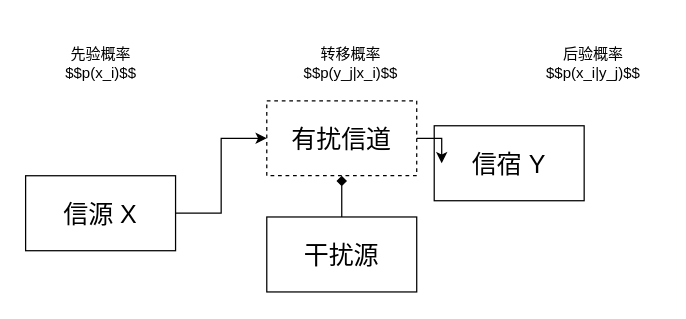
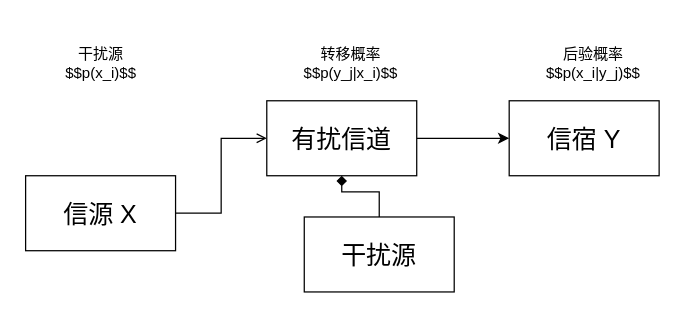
node "先验概率 $$p(x_i)$$": label "先验概率 $$p(x_i)$$" -> "干扰源 $$p(x_i)$$"
edge "信源 X" -> "有扰信道": arrowhead classic -> open
node "有扰信道": style dashed -> solid
node "信宿 Y": moved (509, 163) -> (584, 138)
node "干扰源": moved (342, 254) -> (379, 254)
